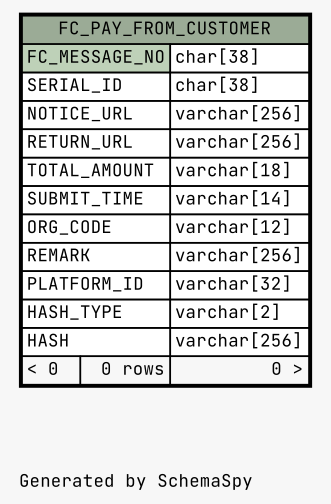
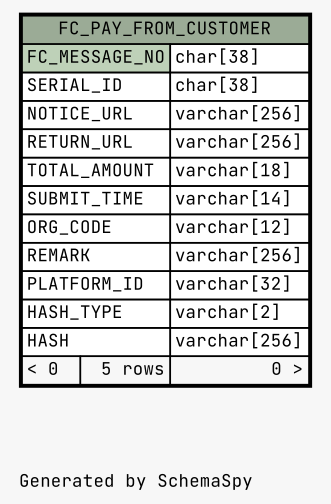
node "FC_PAY_FROM_CUSTOMER": text "0 rows" -> "5 rows"
